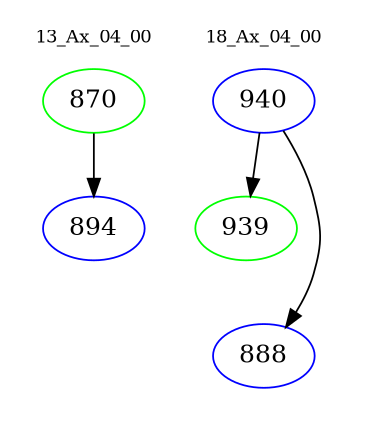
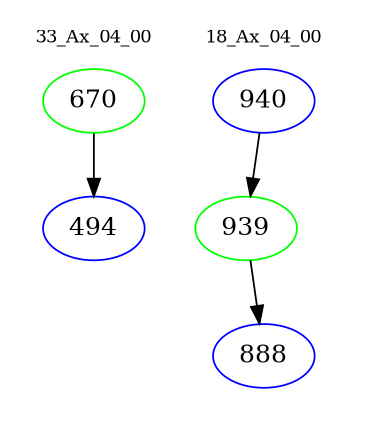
cluster "13_Ax_04_00": label "13_Ax_04_00" -> "33_Ax_04_00"
node "870": label "870" -> "670"
edge "940" -> "888": now "939" -> "888"
node "894": label "894" -> "494"
